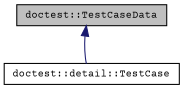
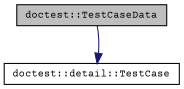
edge "doctest::detail::TestCase" -> "doctest::TestCaseData": reversed
